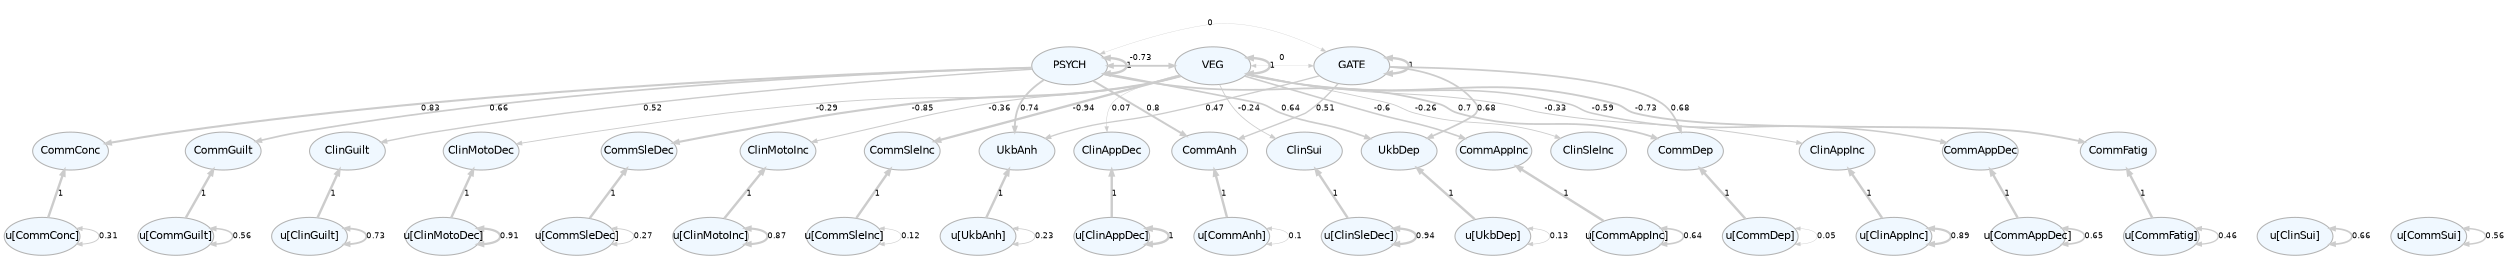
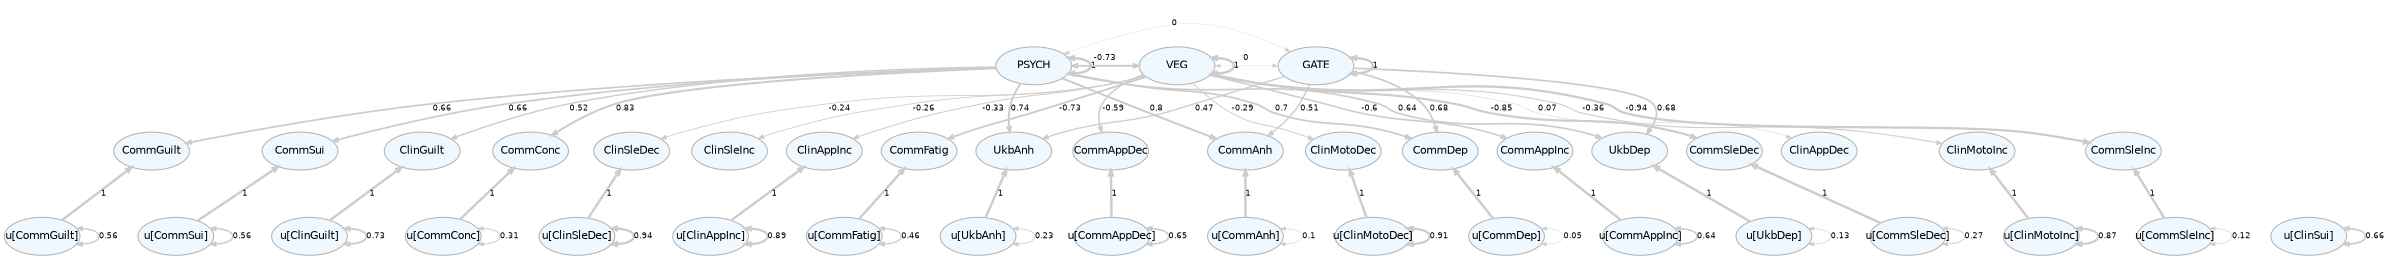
node "CommSui": added
node "ClinSui": label "ClinSui" -> "ClinSleDec"
node "u[ClinAppDec]": removed
